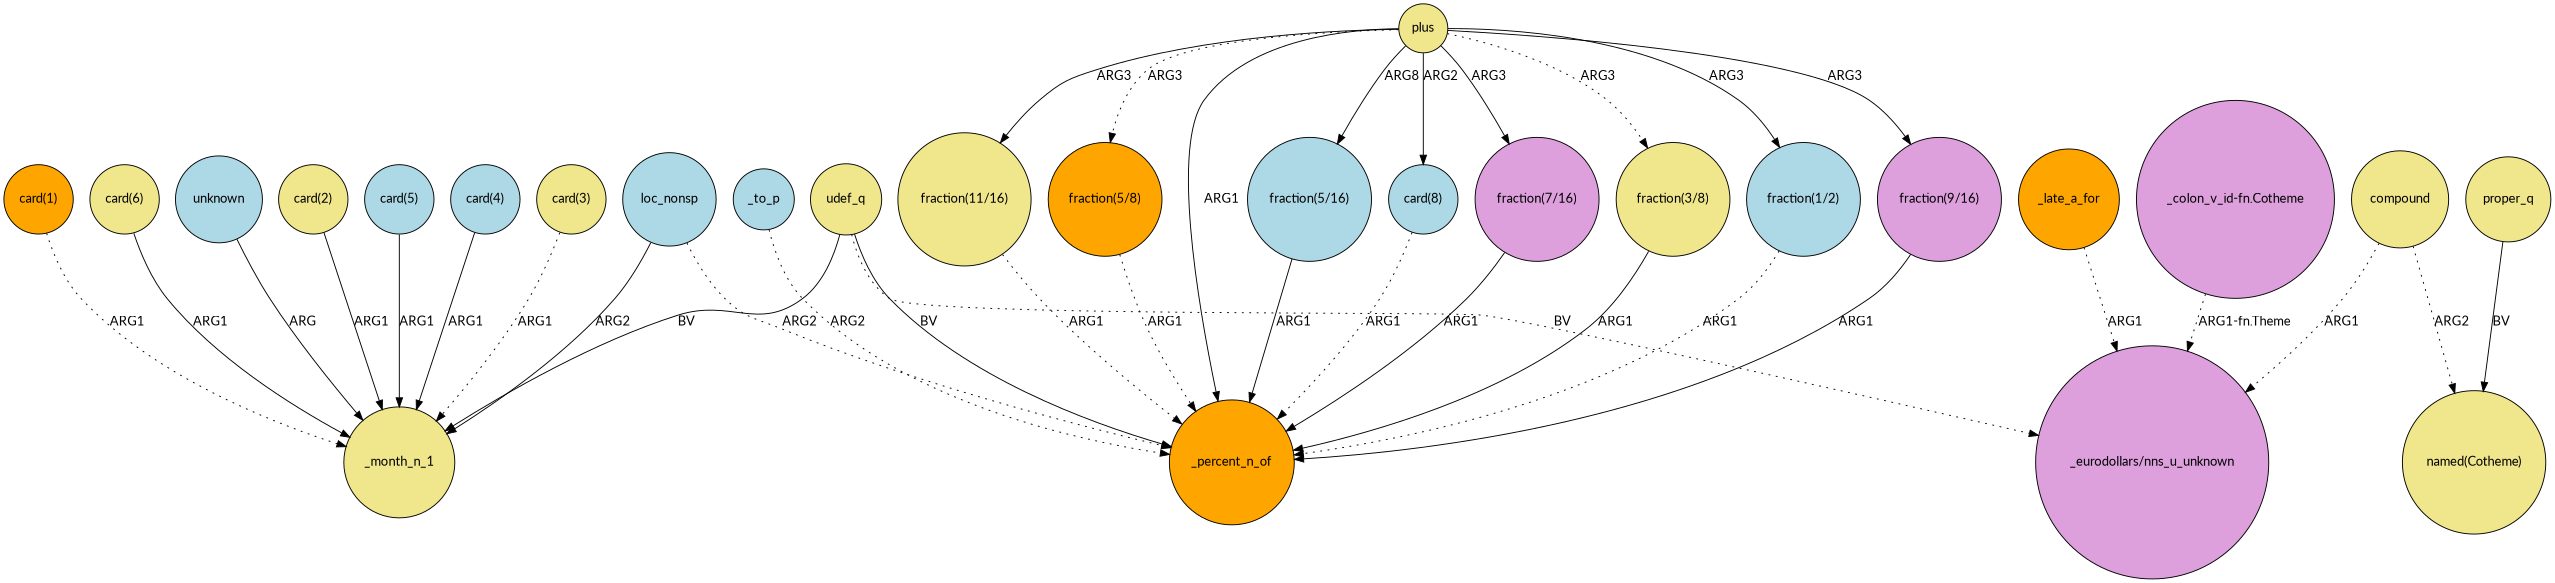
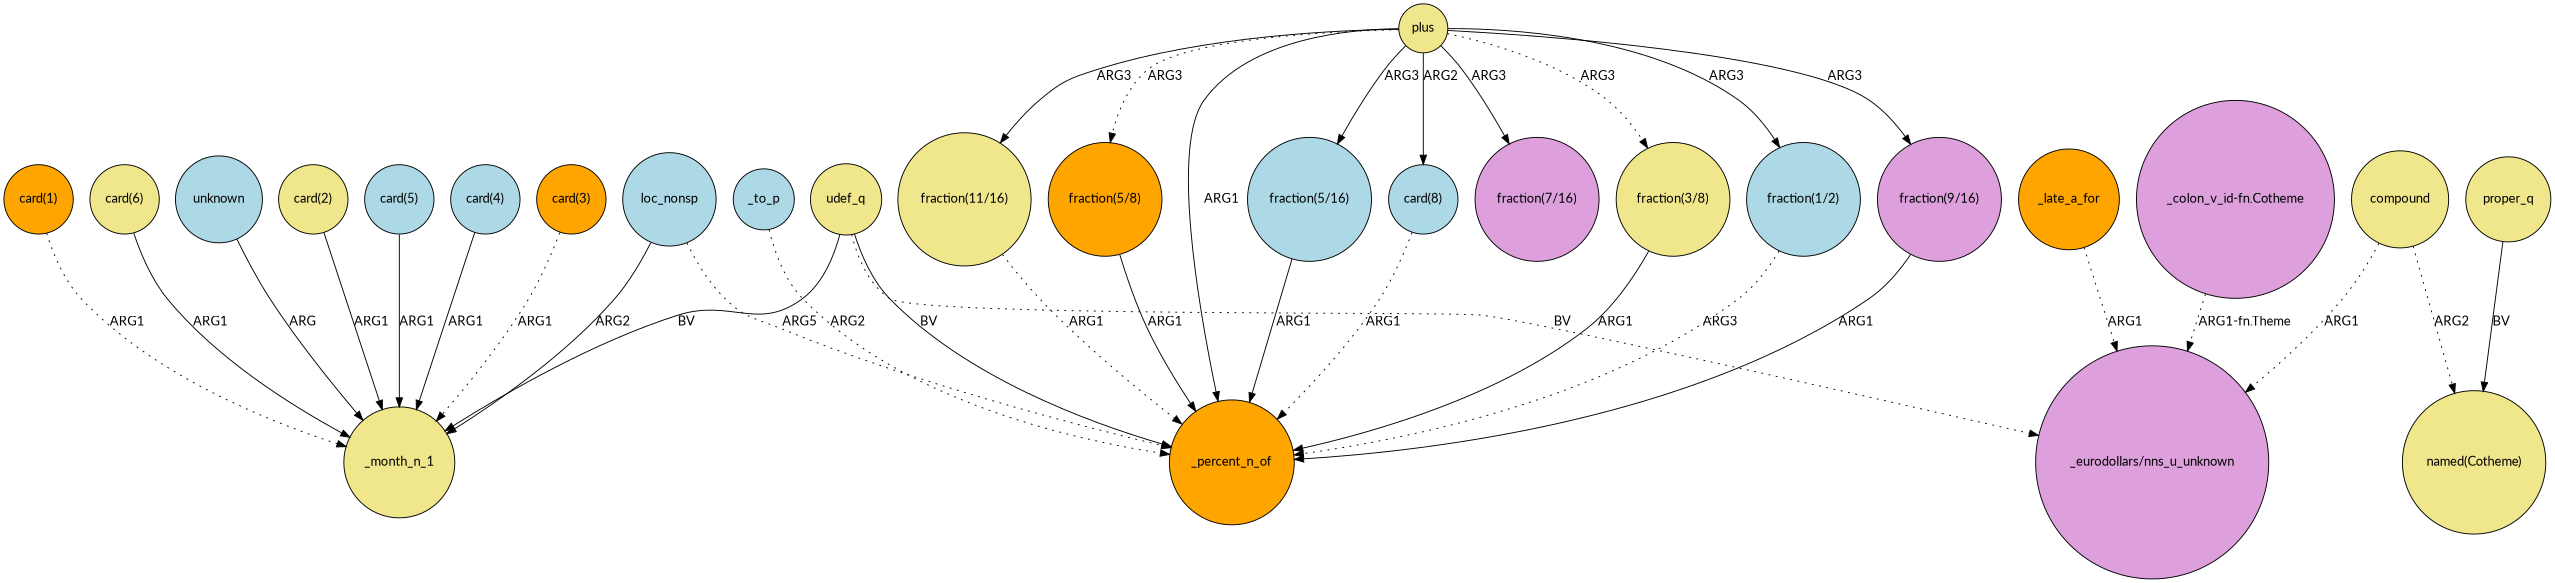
edge "plus" -> "fraction(5/16)": label "ARG8" -> "ARG3"
node "card(3)": fillcolor khaki -> orange
edge "loc_nonsp" -> "_percent_n_of": label "ARG2" -> "ARG5"
edge "fraction(1/2)" -> "_percent_n_of": label "ARG1" -> "ARG3"
edge "fraction(5/8)" -> "_percent_n_of": style dotted -> solid
edge "fraction(7/16)" -> "_percent_n_of": removed, label "ARG1"
